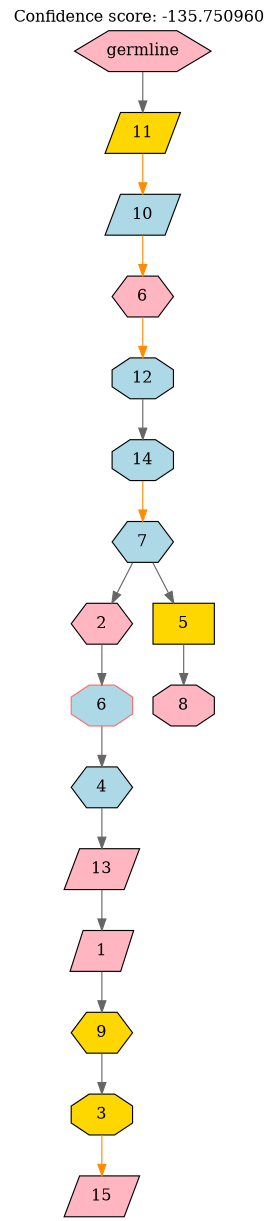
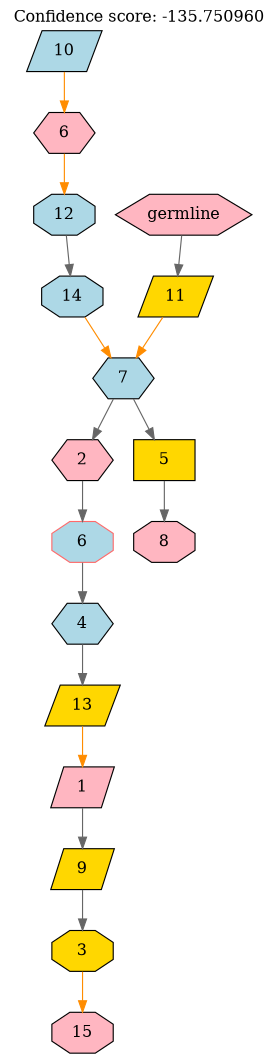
edge "11" -> "10": now "11" -> "7"
node "13": fillcolor lightpink -> gold
edge "13" -> "1": color gray40 -> darkorange
node "9": shape hexagon -> parallelogram
node "15": shape parallelogram -> octagon
